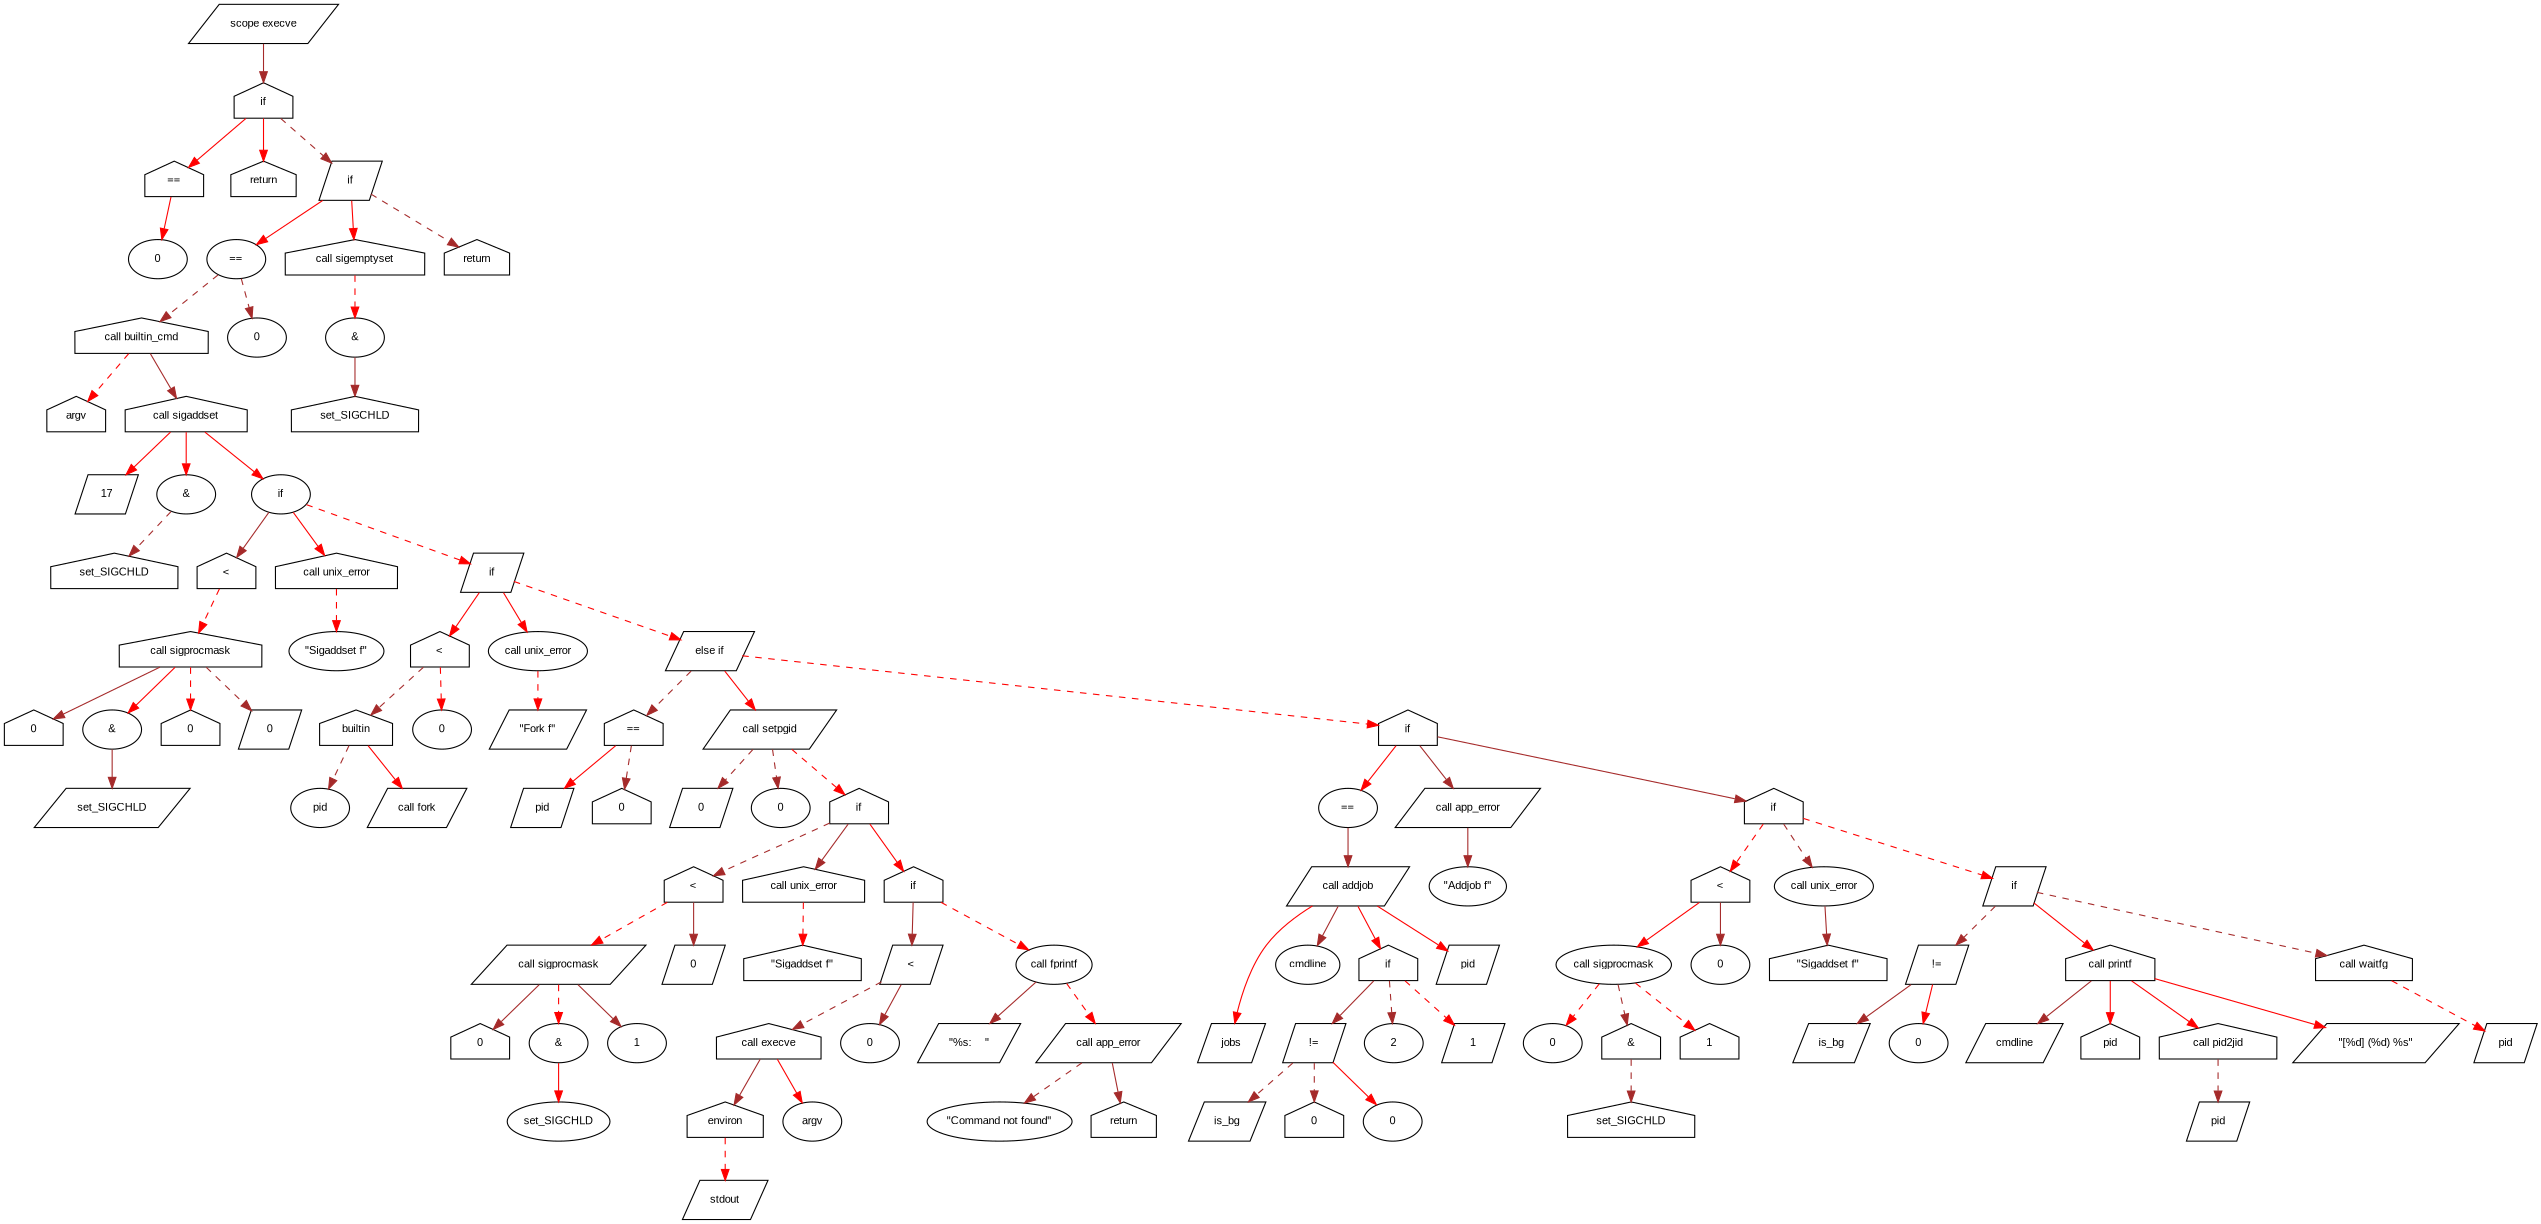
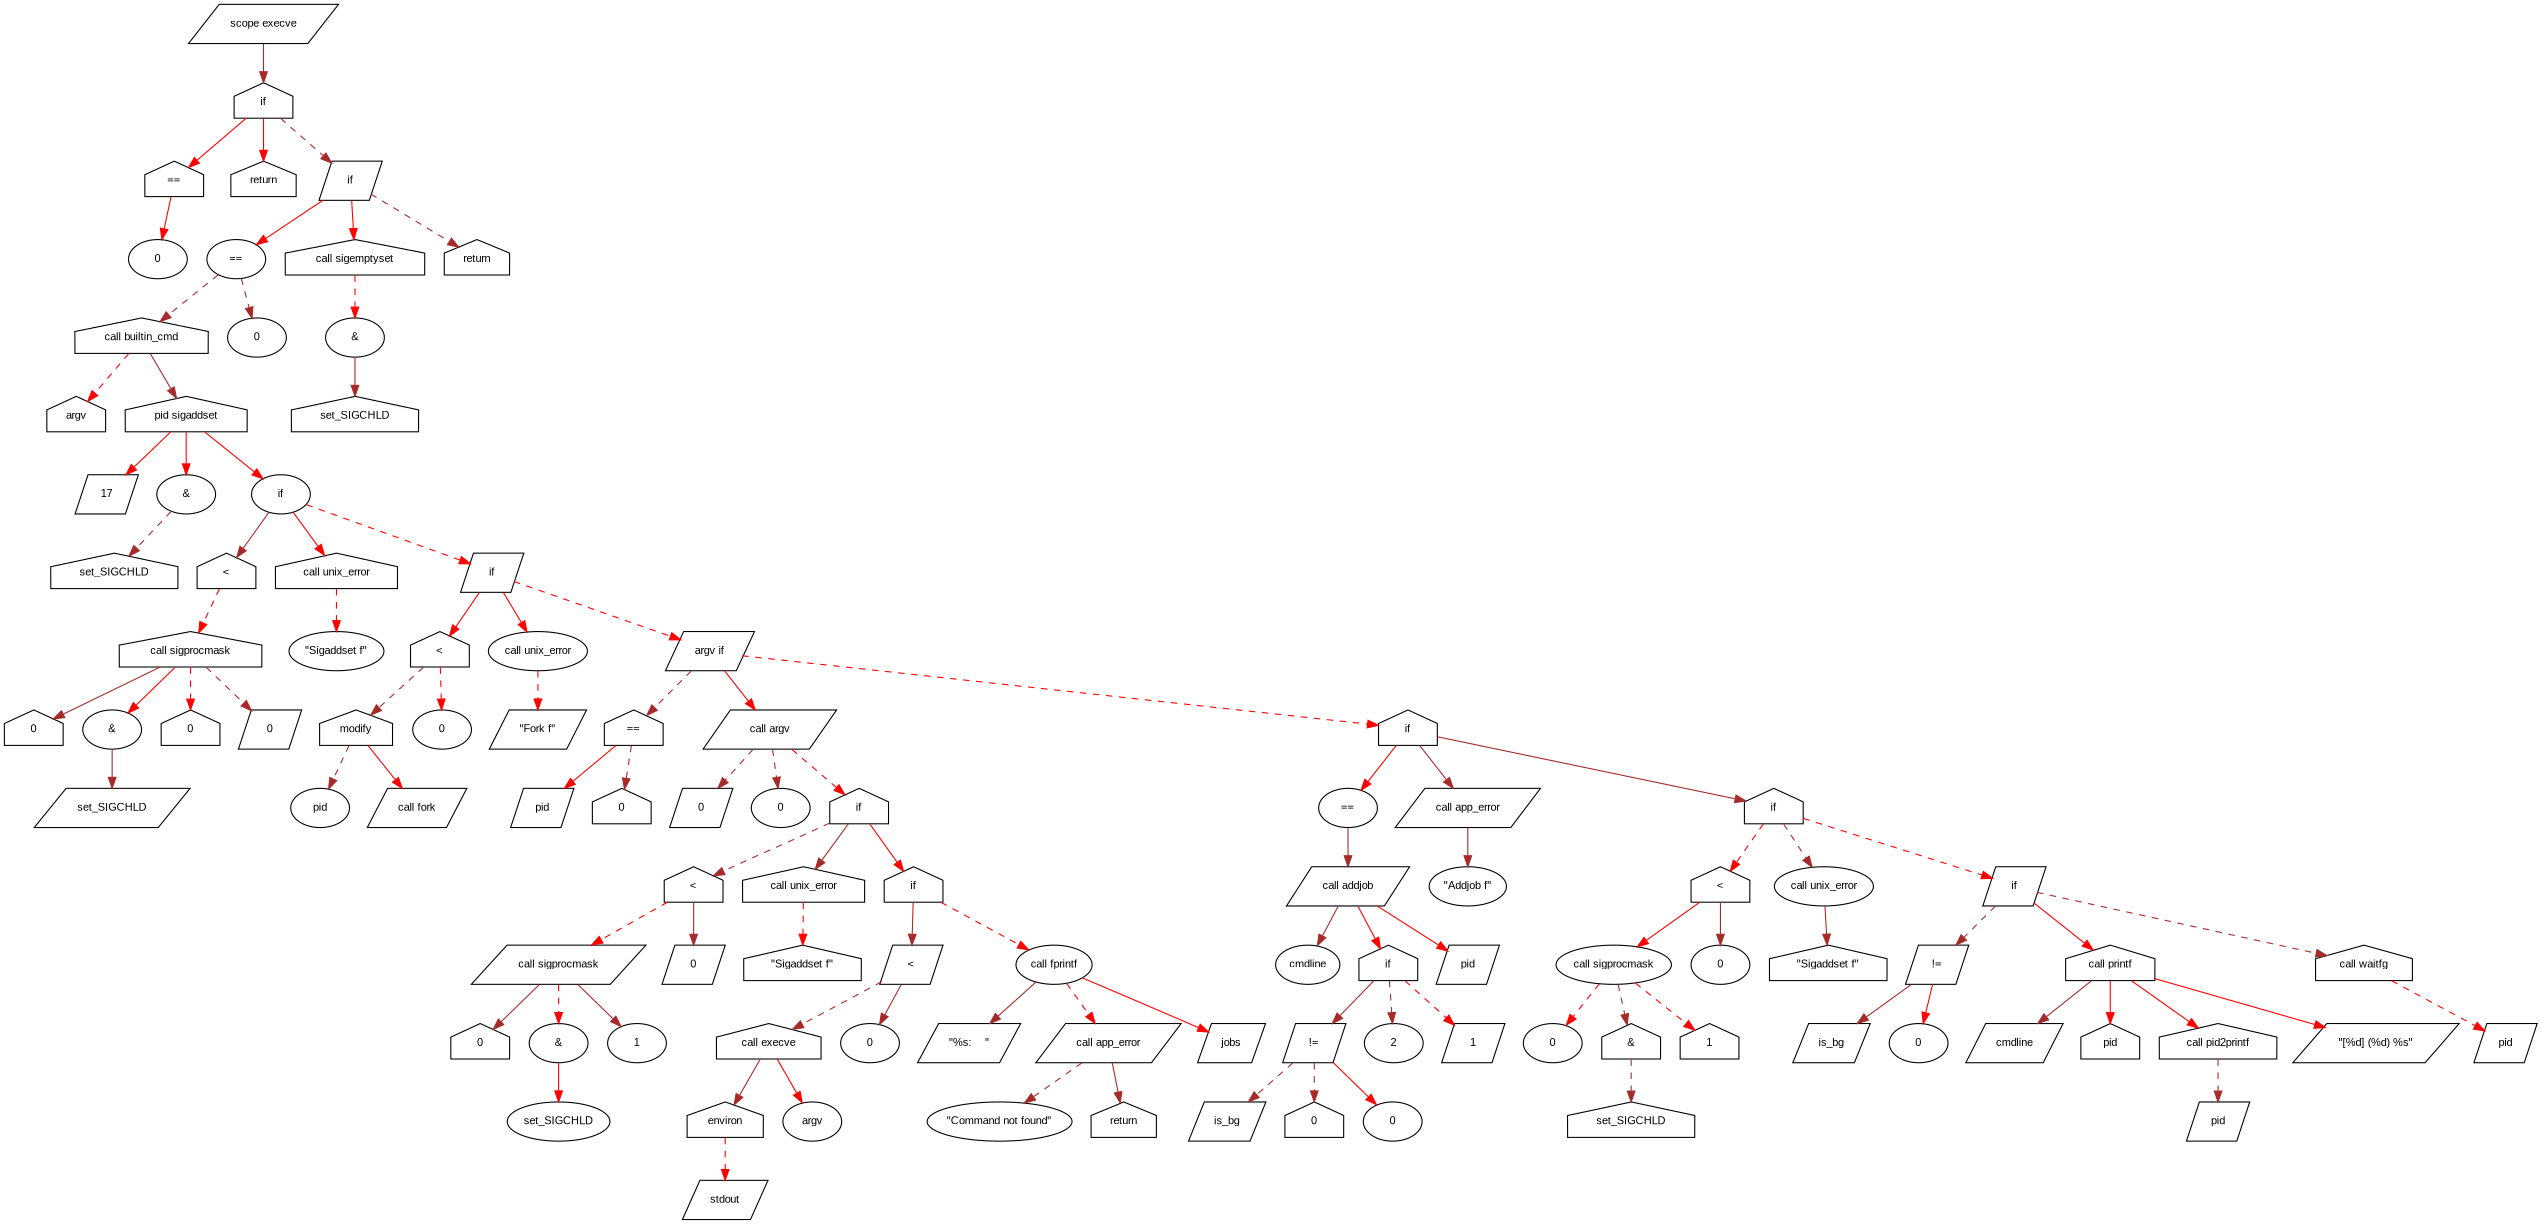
node "call sigaddset": label "call sigaddset" -> "pid sigaddset"
node "else if": label "else if" -> "argv if"
node "builtin": label "builtin" -> "modify"
node "call setpgid": label "call setpgid" -> "call argv"
edge "call addjob" -> "jobs": now "call fprintf" -> "jobs"
node "call pid2jid": label "call pid2jid" -> "call pid2printf"
